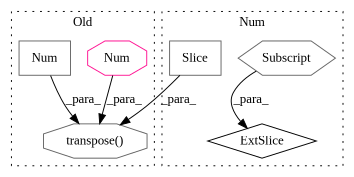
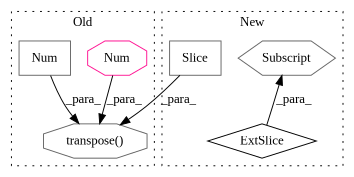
cluster "Num": label "Num" -> "New"
edge "Subscript" -> "ExtSlice": reversed
